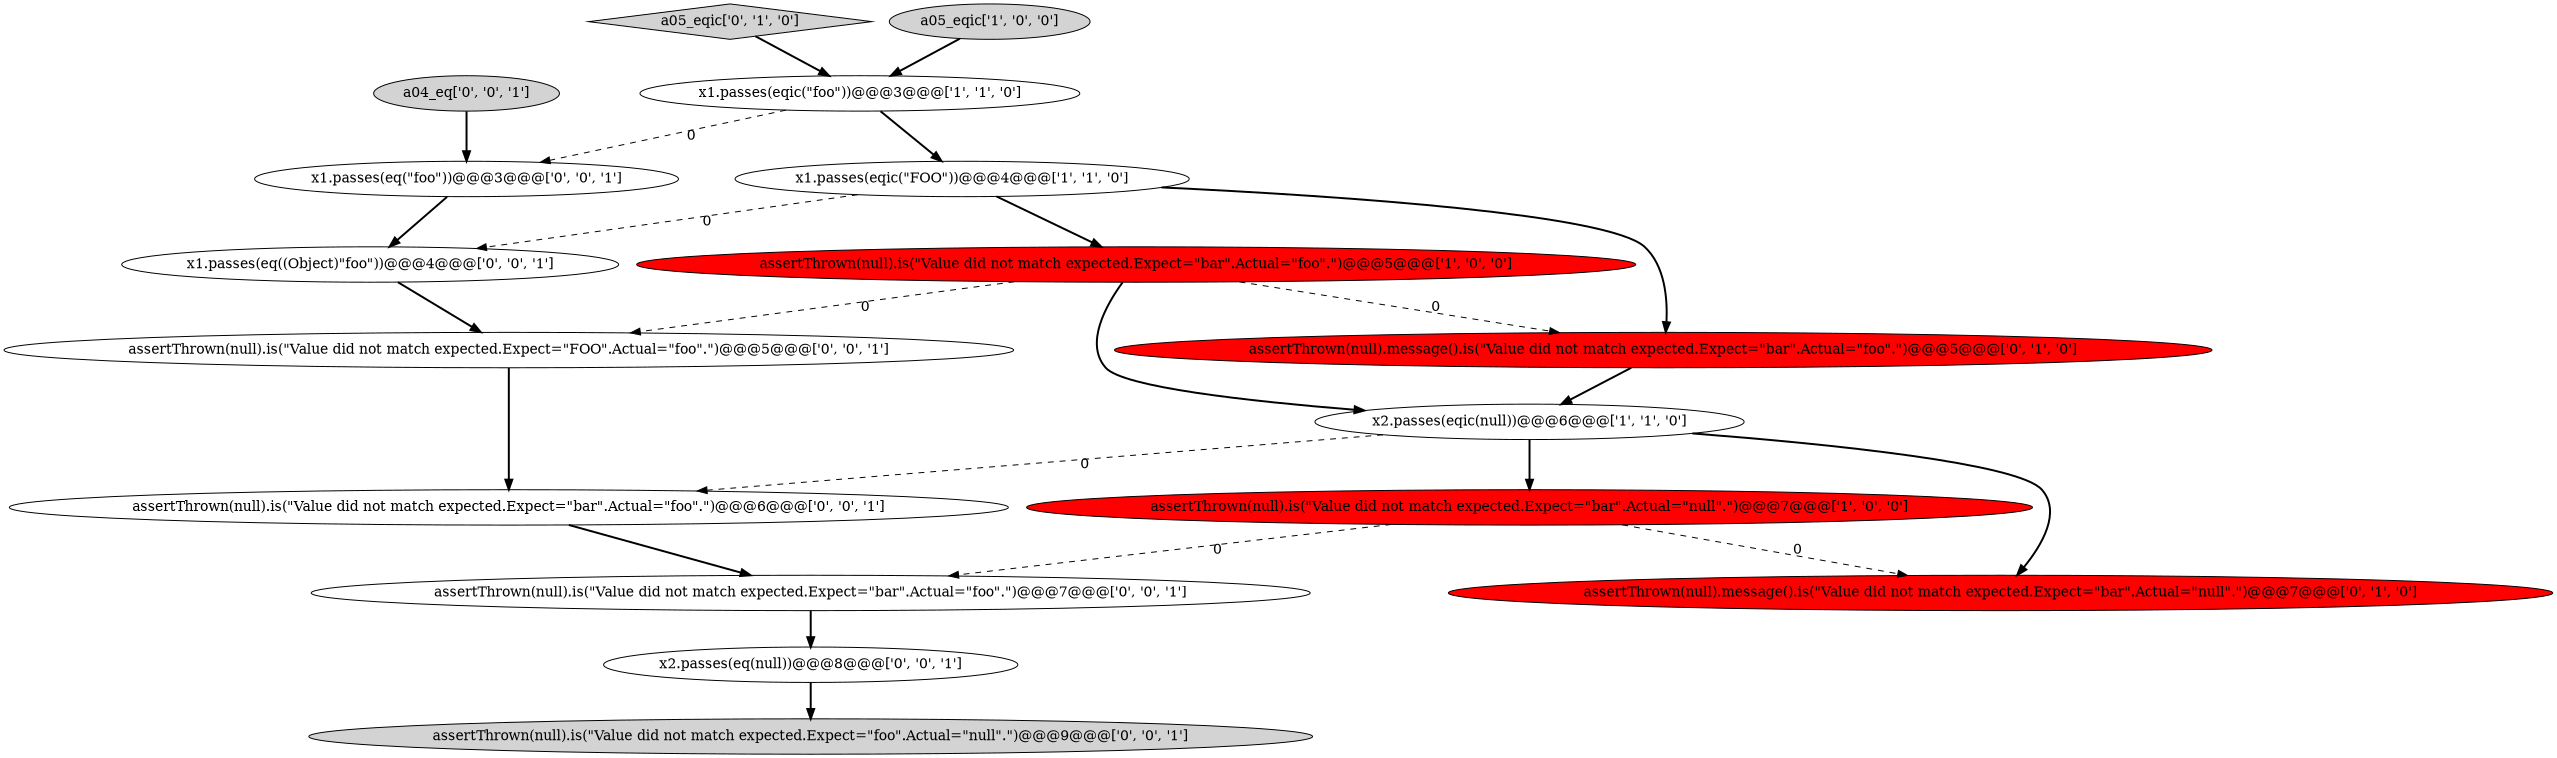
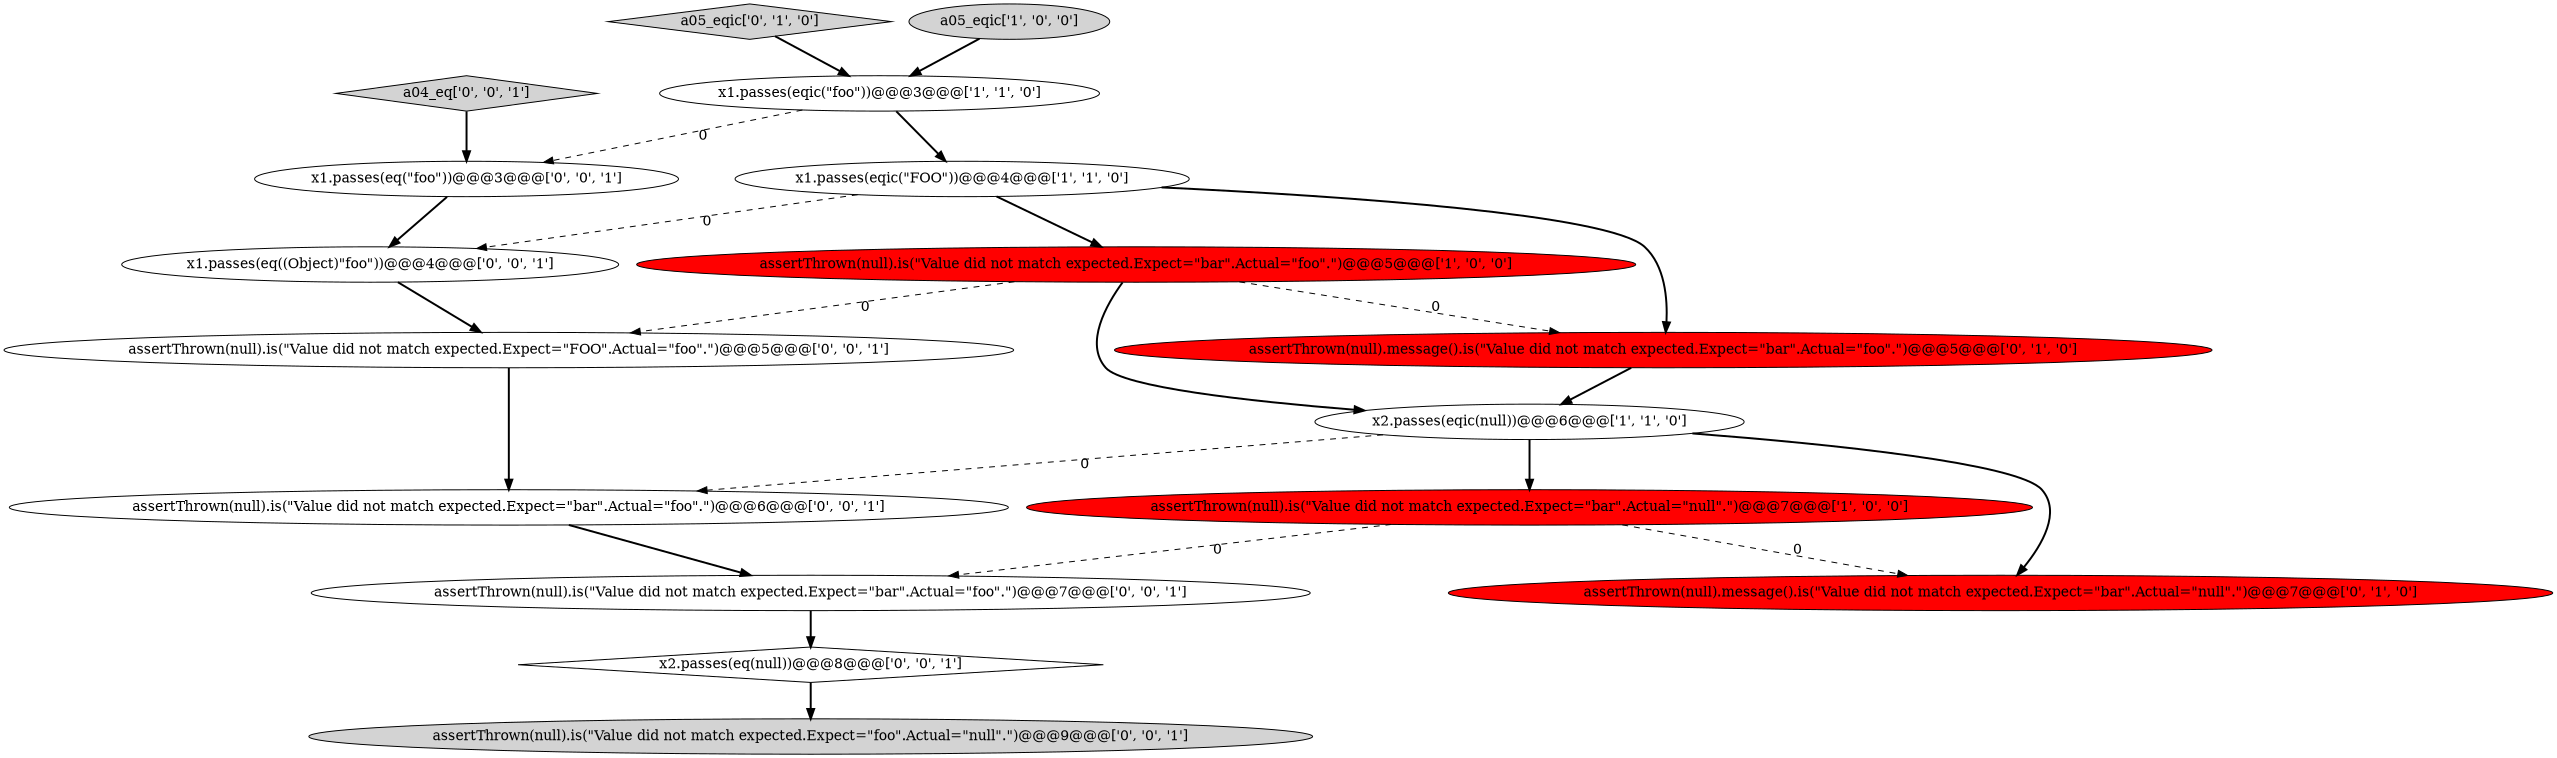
node "a04_eq['0', '0', '1']": shape ellipse -> diamond
node "x2.passes(eq(null))@@@8@@@['0', '0', '1']": shape ellipse -> diamond
